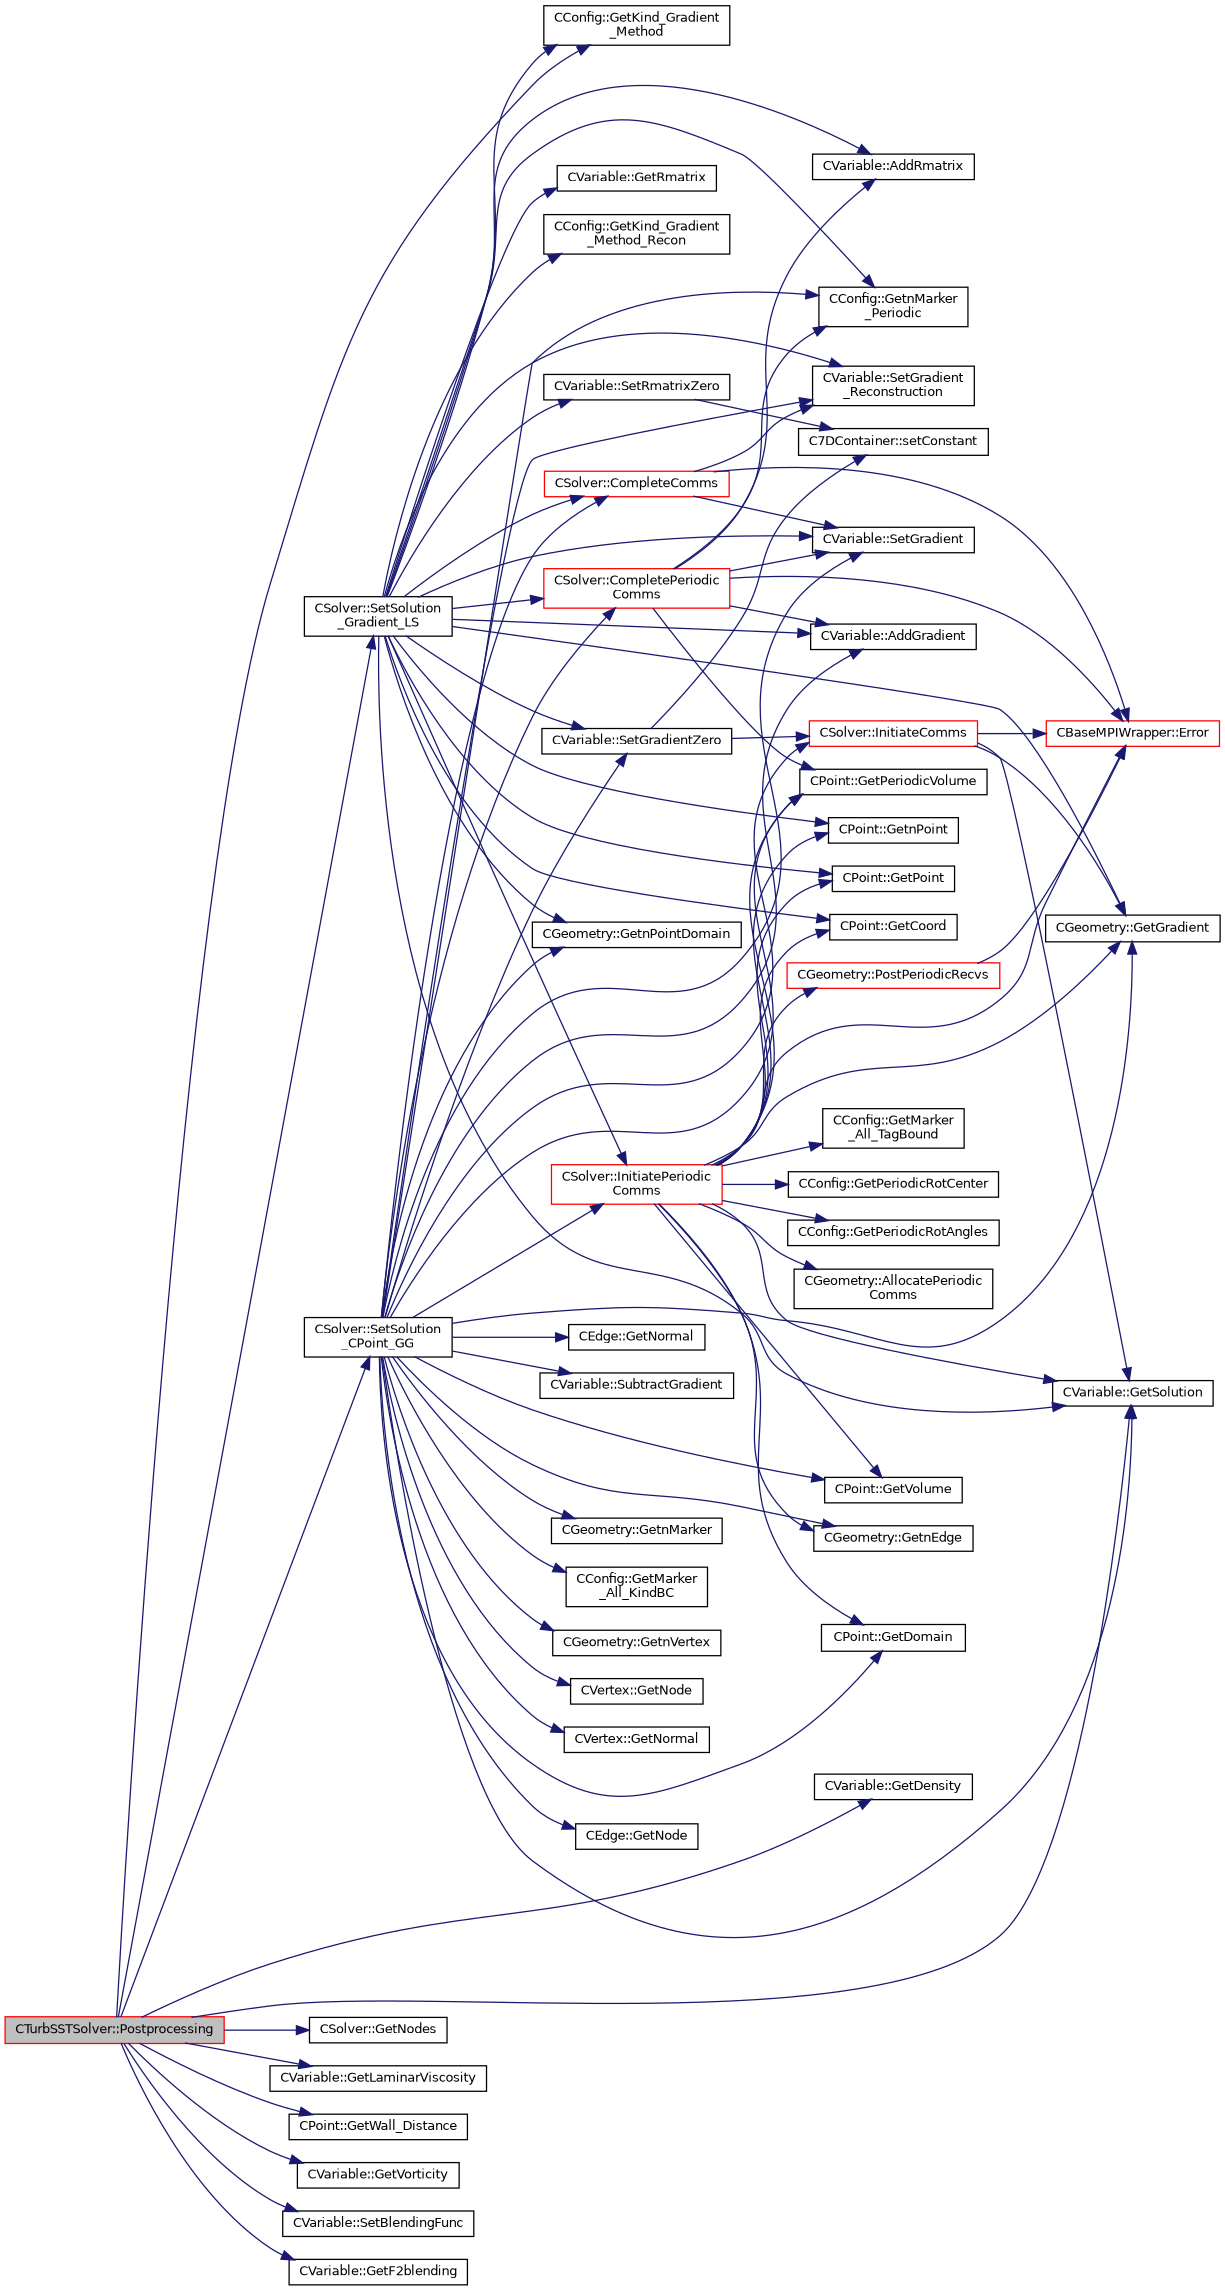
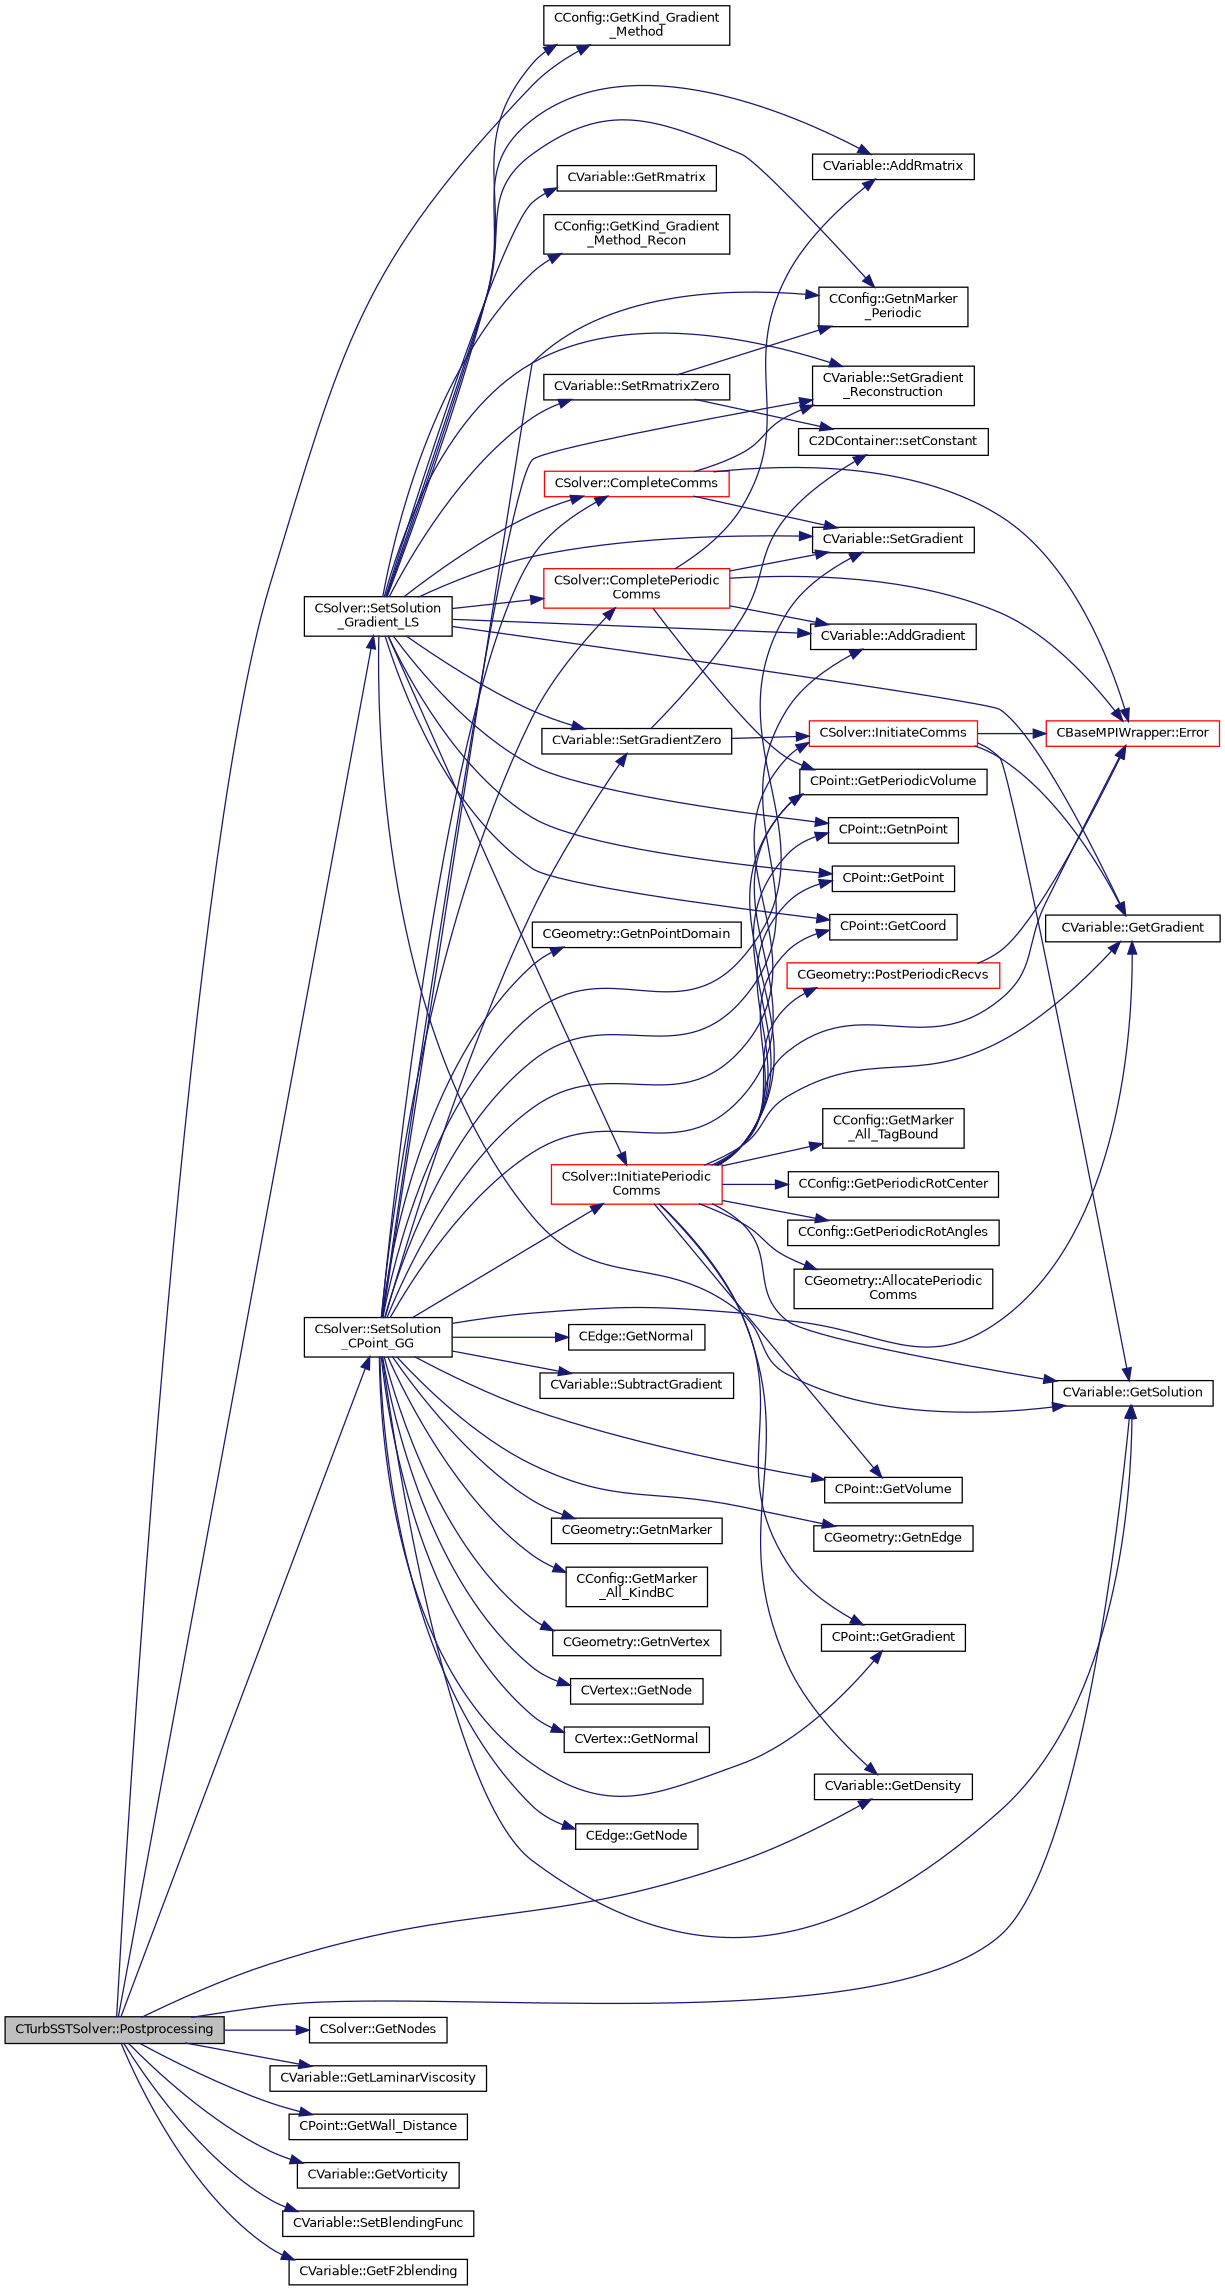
node "C7DContainer::setConstant": label "C7DContainer::setConstant" -> "C2DContainer::setConstant"
edge "CSolver::CompletePeriodic Comms" -> "CConfig::GetnMarker _Periodic": now "CVariable::SetRmatrixZero" -> "CConfig::GetnMarker _Periodic"
edge "CSolver::SetSolution _Gradient_LS" -> "CGeometry::GetnPointDomain": removed
node "CGeometry::GetGradient": label "CGeometry::GetGradient" -> "CVariable::GetGradient"
edge "CSolver::InitiatePeriodic Comms" -> "CGeometry::GetnEdge": now "CSolver::InitiatePeriodic Comms" -> "CVariable::GetDensity"
node "CPoint::GetDomain": label "CPoint::GetDomain" -> "CPoint::GetGradient"
node "CTurbSSTSolver::Postprocessing": color red -> black
